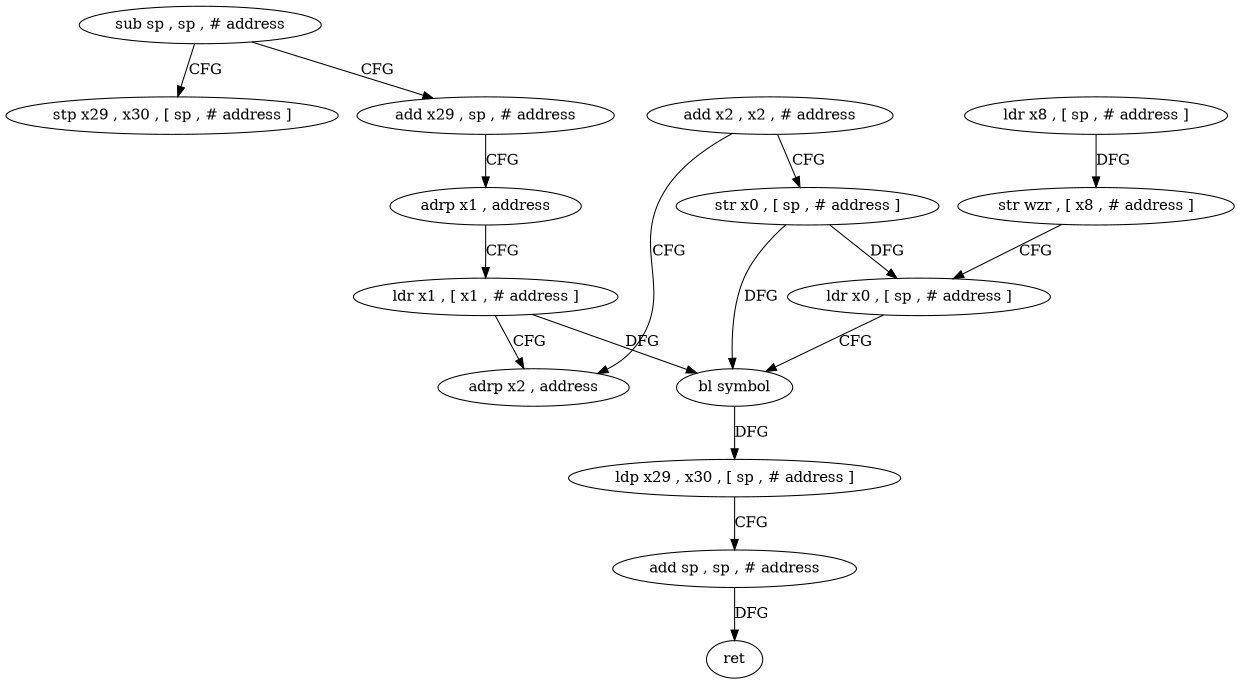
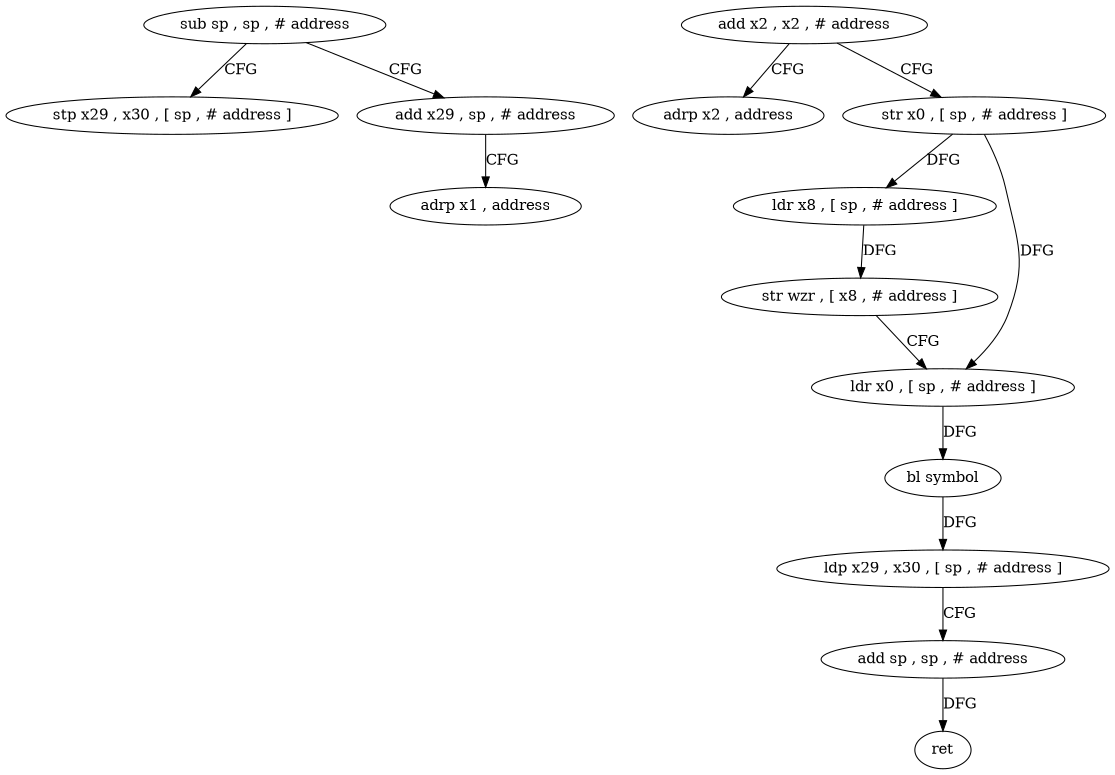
edge "str x0 , [ sp , # address ]" -> "bl symbol": now "str x0 , [ sp , # address ]" -> "ldr x8 , [ sp , # address ]"
node "ldr x1 , [ x1 , # address ]": removed
edge "ldr x0 , [ sp , # address ]" -> "bl symbol": label "CFG" -> "DFG"
